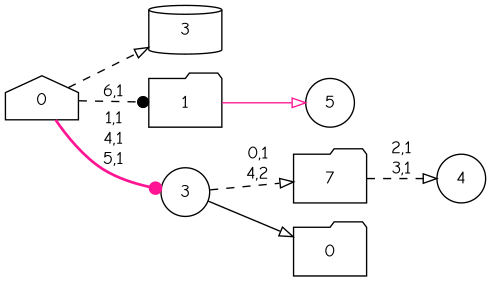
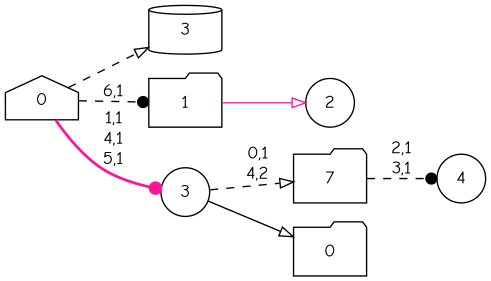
node "5": label "5" -> "2"
edge "7" -> "4": arrowhead onormal -> dot
